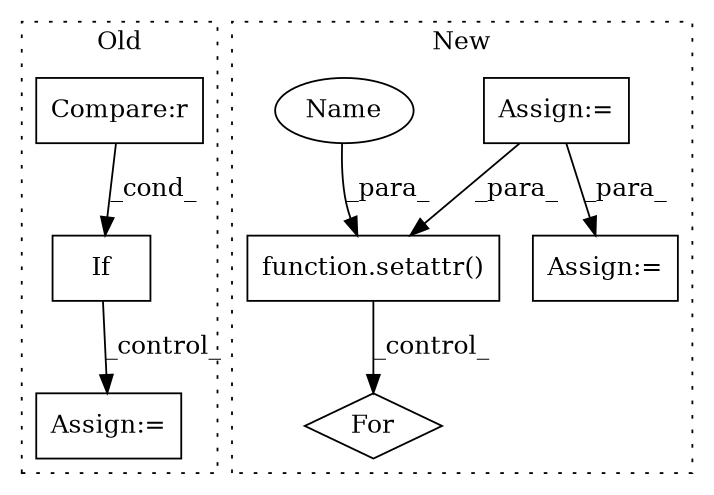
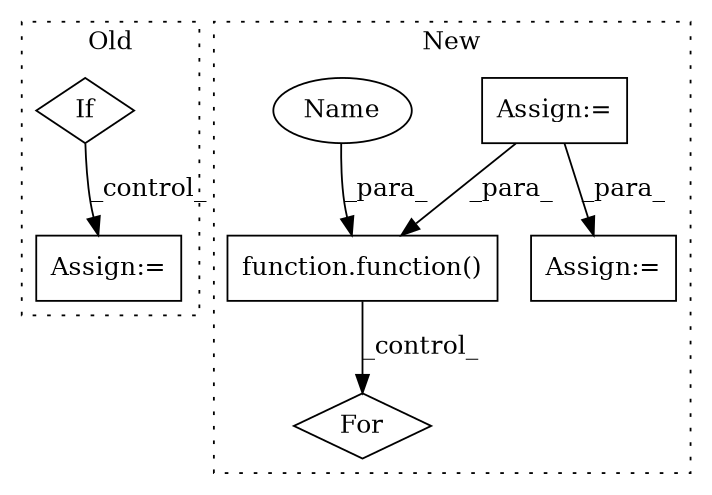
node "Compare:r": removed
node "If": shape box -> diamond
node "function.setattr()": label "function.setattr()" -> "function.function()"
